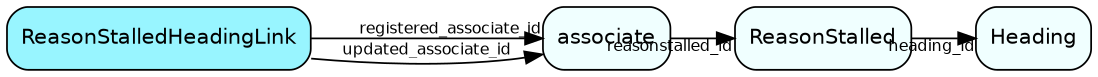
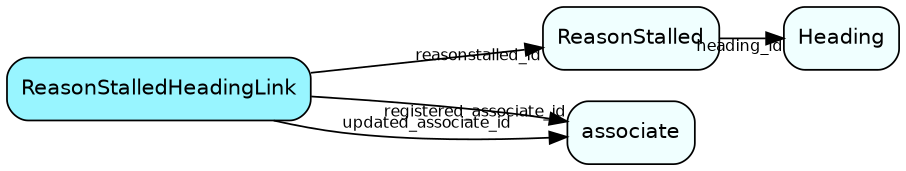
edge "associate" -> "ReasonStalled": now "ReasonStalledHeadingLink" -> "ReasonStalled"
